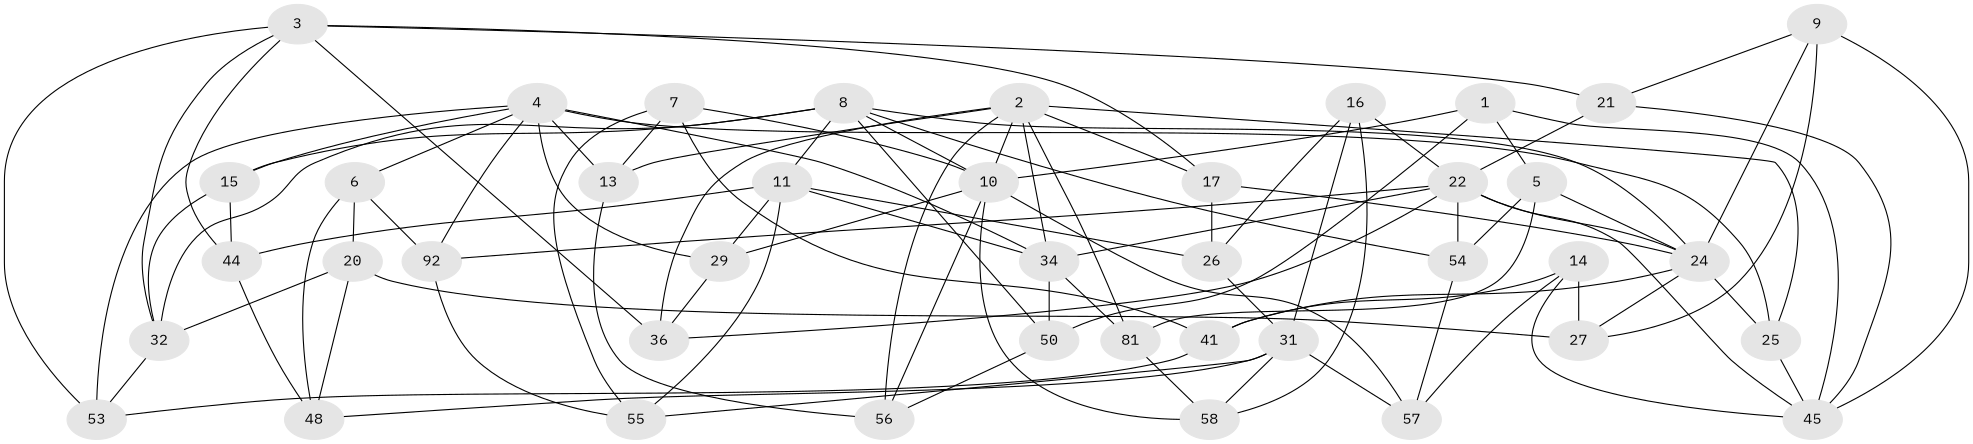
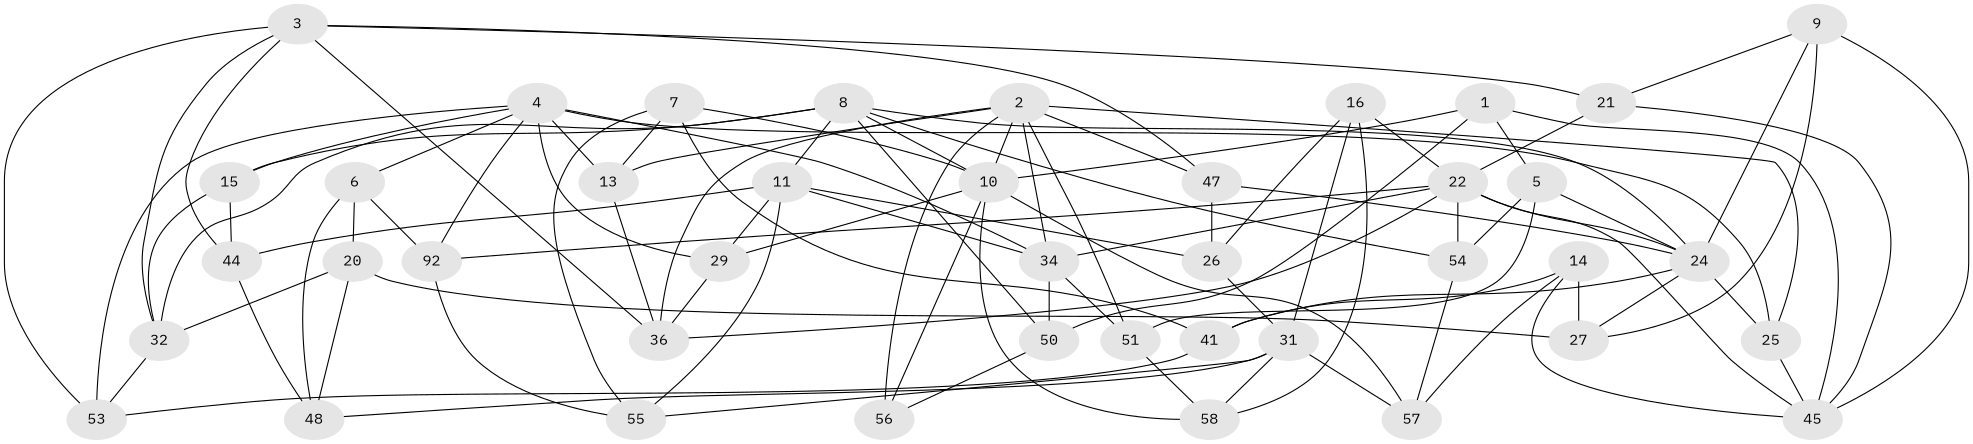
node "17": label "17" -> "47"
node "81": label "81" -> "51"
edge "13" -- "56": now "13" -- "36"
